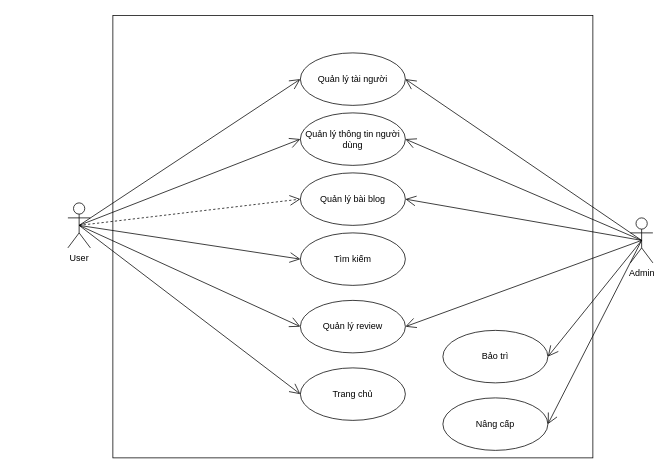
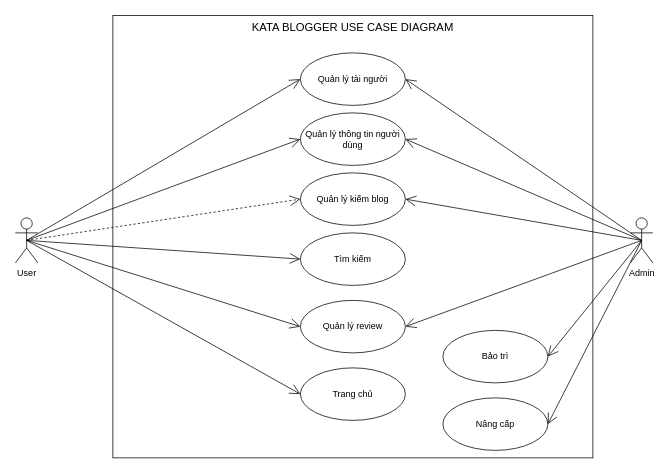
node "KATA BLOGGER USE CASE DIAGRAM": added
node "Quản lý bài blog": label "Quản lý bài blog" -> "Quản lý kiếm blog"
node "User": moved (79, 225) -> (27, 240)
